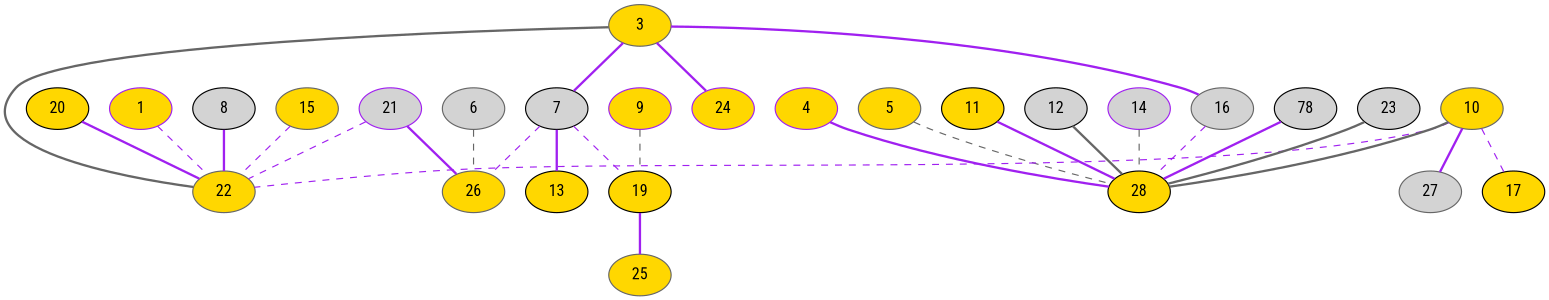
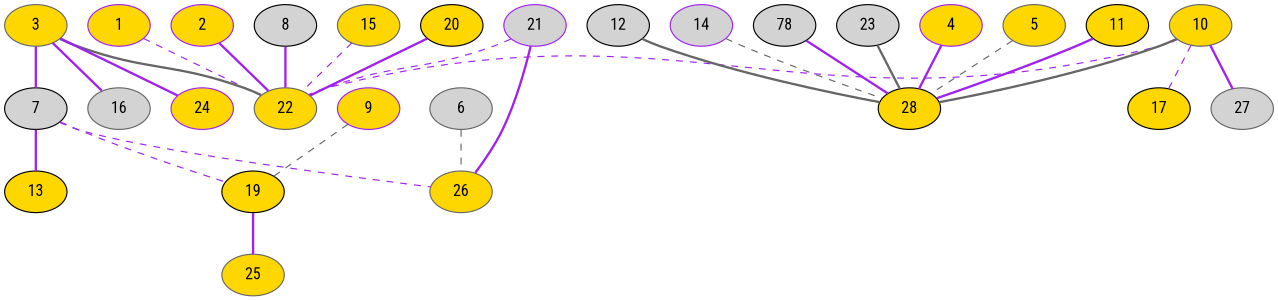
node "2": added
edge "16" -- "28": removed
